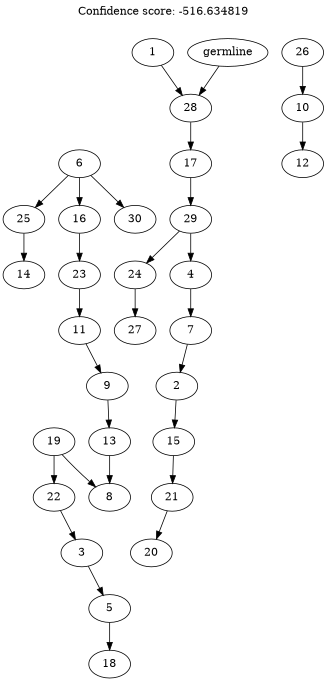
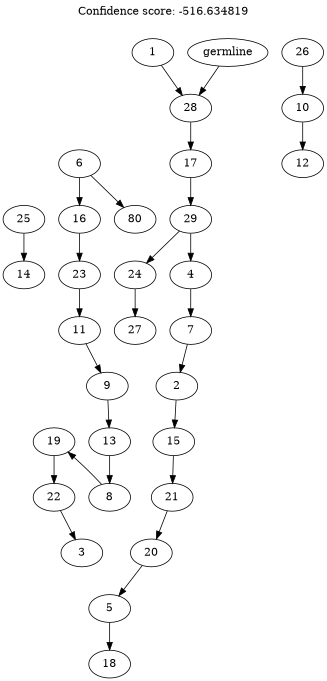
edge "6" -> "25": removed
node "30": label "30" -> "80"
edge "19" -> "8": reversed
edge "3" -> "5": now "20" -> "5"
